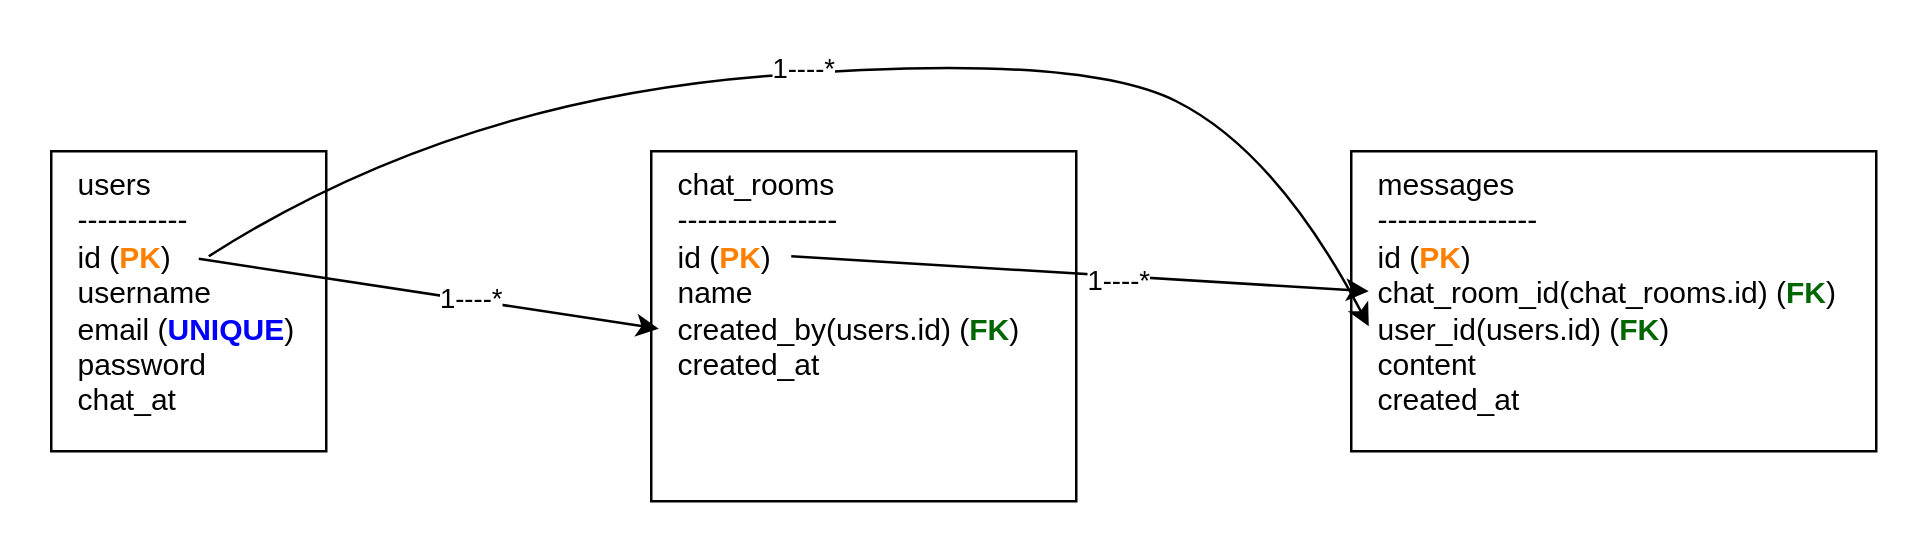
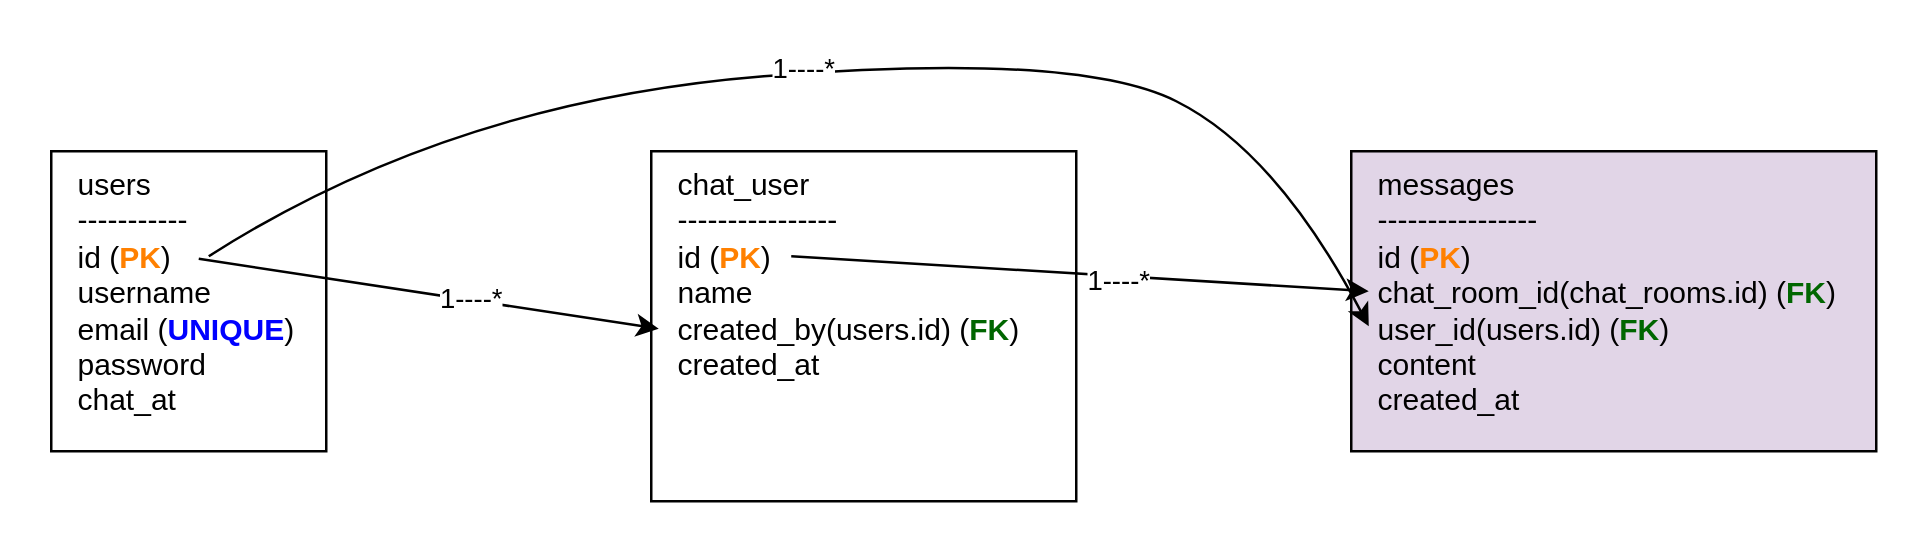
node "chat_rooms ---------------- id (PK) name created_by(users.id) (FK) created_at": label "chat_rooms ---------------- id (PK) name created_by(users.id) (FK) created_at" -> "chat_user ---------------- id (PK) name created_by(users.id) (FK) created_at"
node "messages ---------------- id (PK) chat_room_id(chat_rooms.id) (FK) user_id(users.id) (FK) content created_at": fillcolor #ffffff -> #e1d5e7
